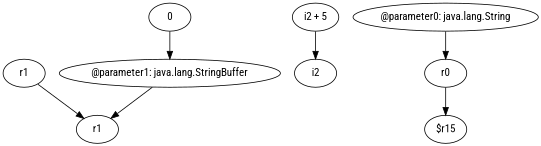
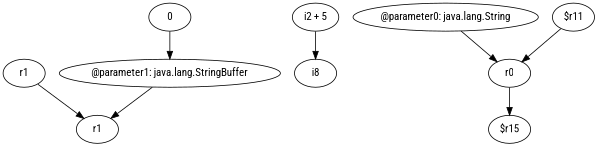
node "$r11": added
node "i2": label "i2" -> "i8"
